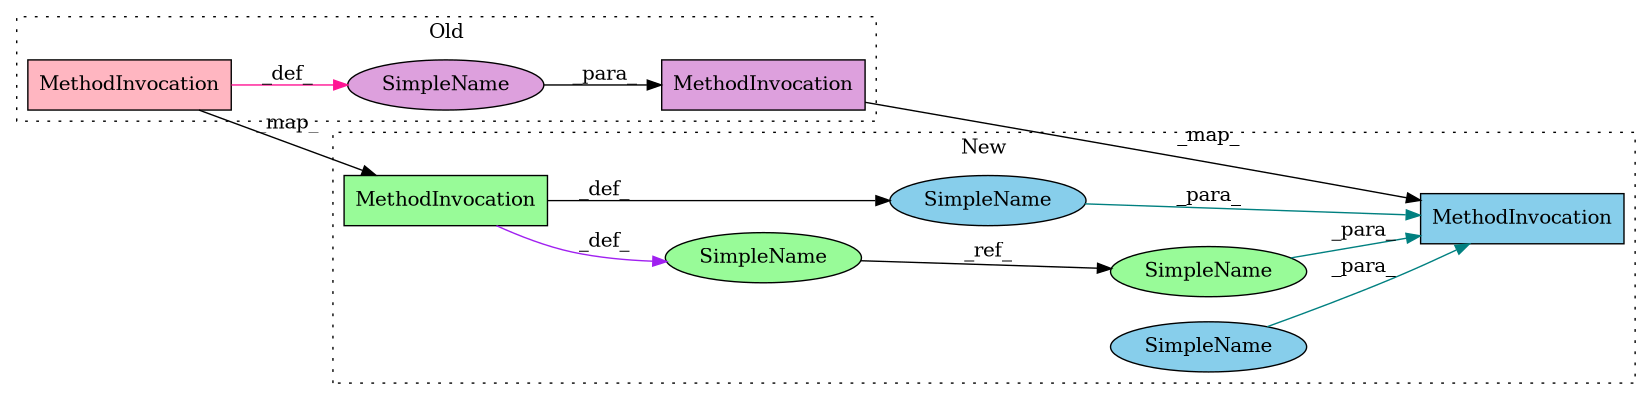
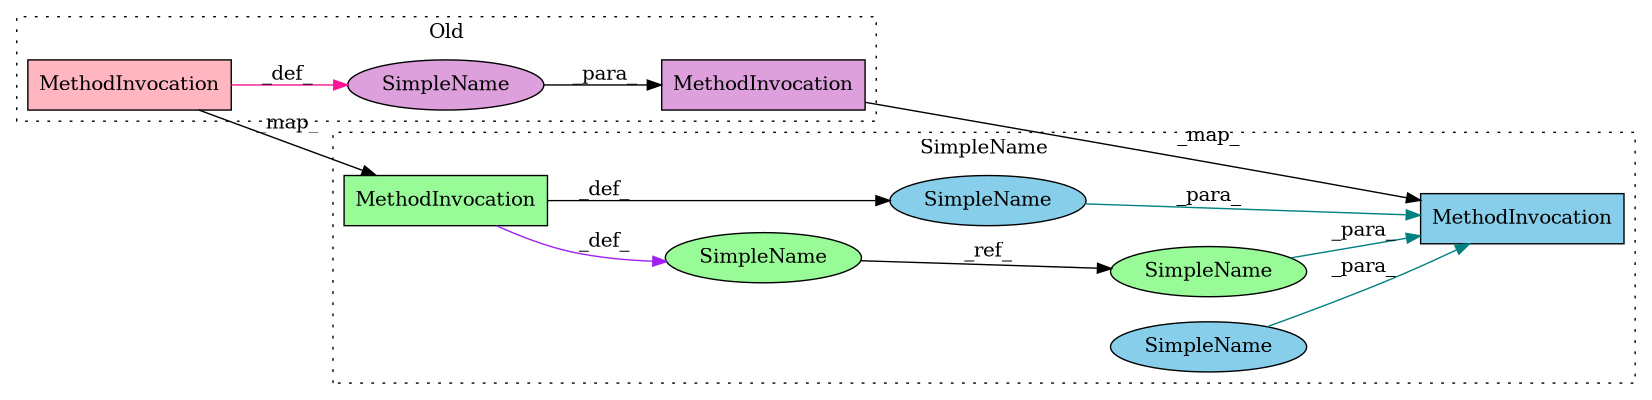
cluster "New": label "New" -> "SimpleName"
